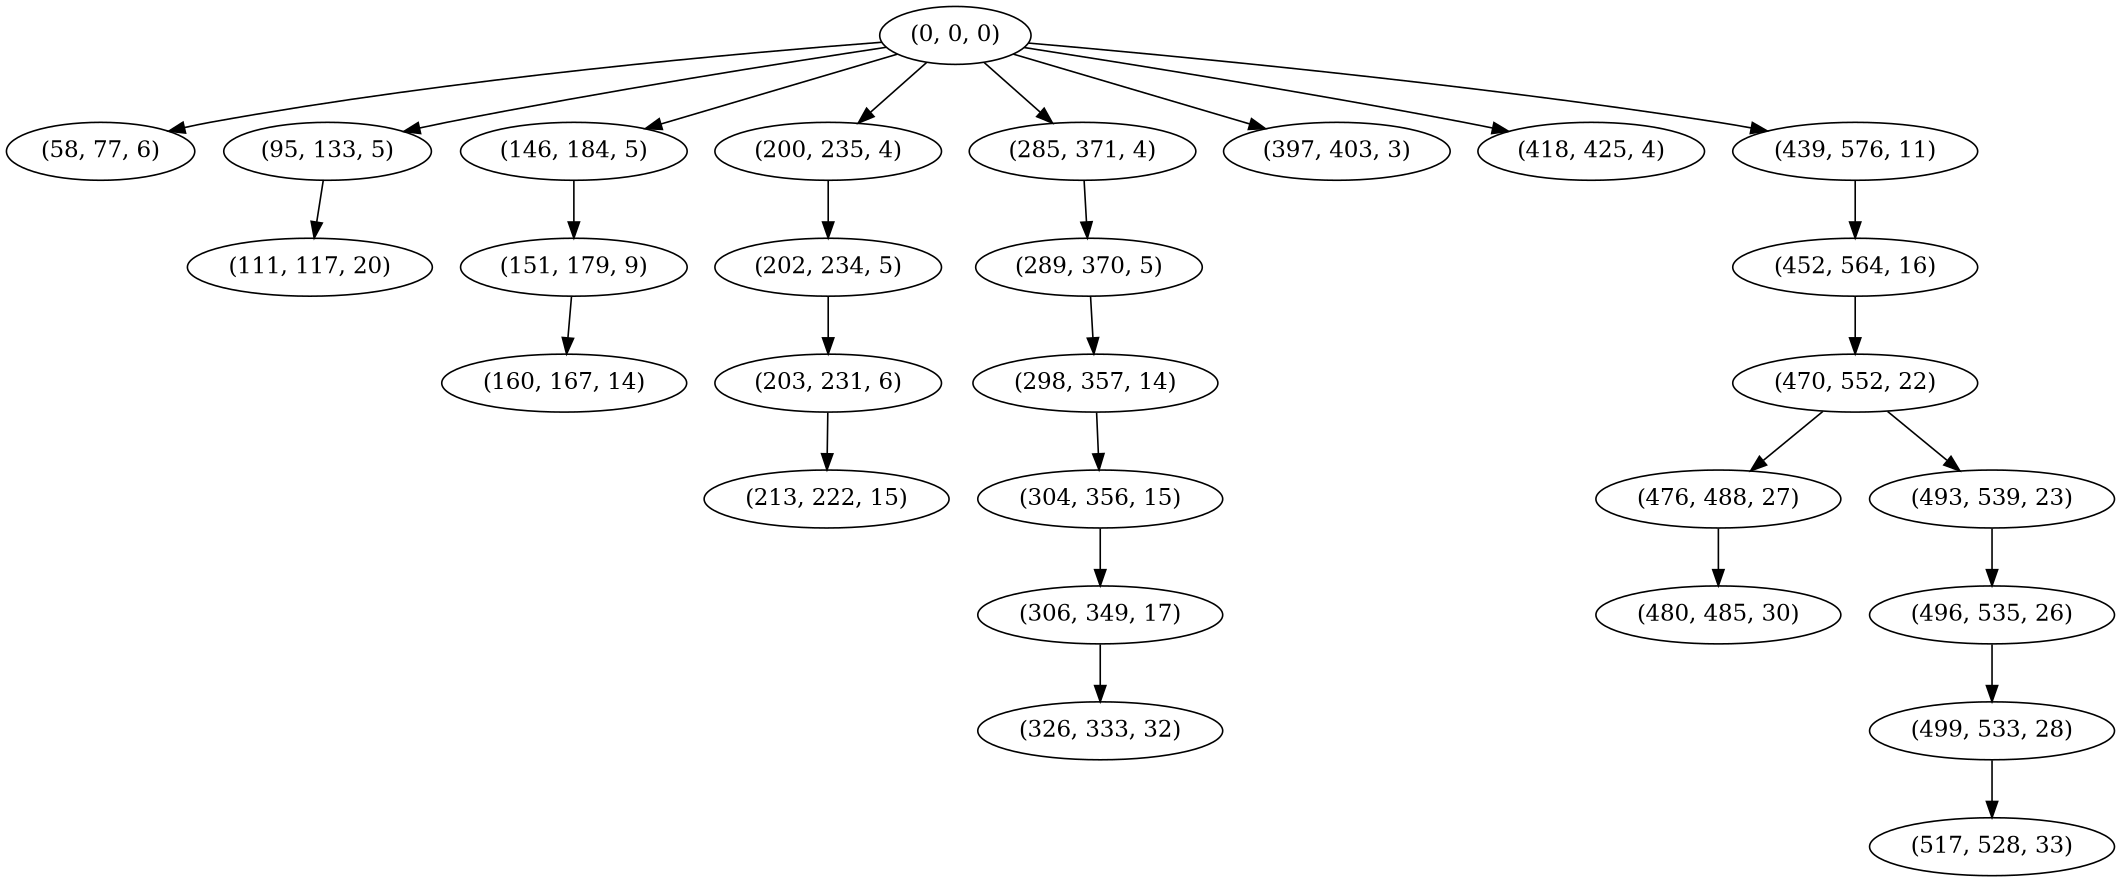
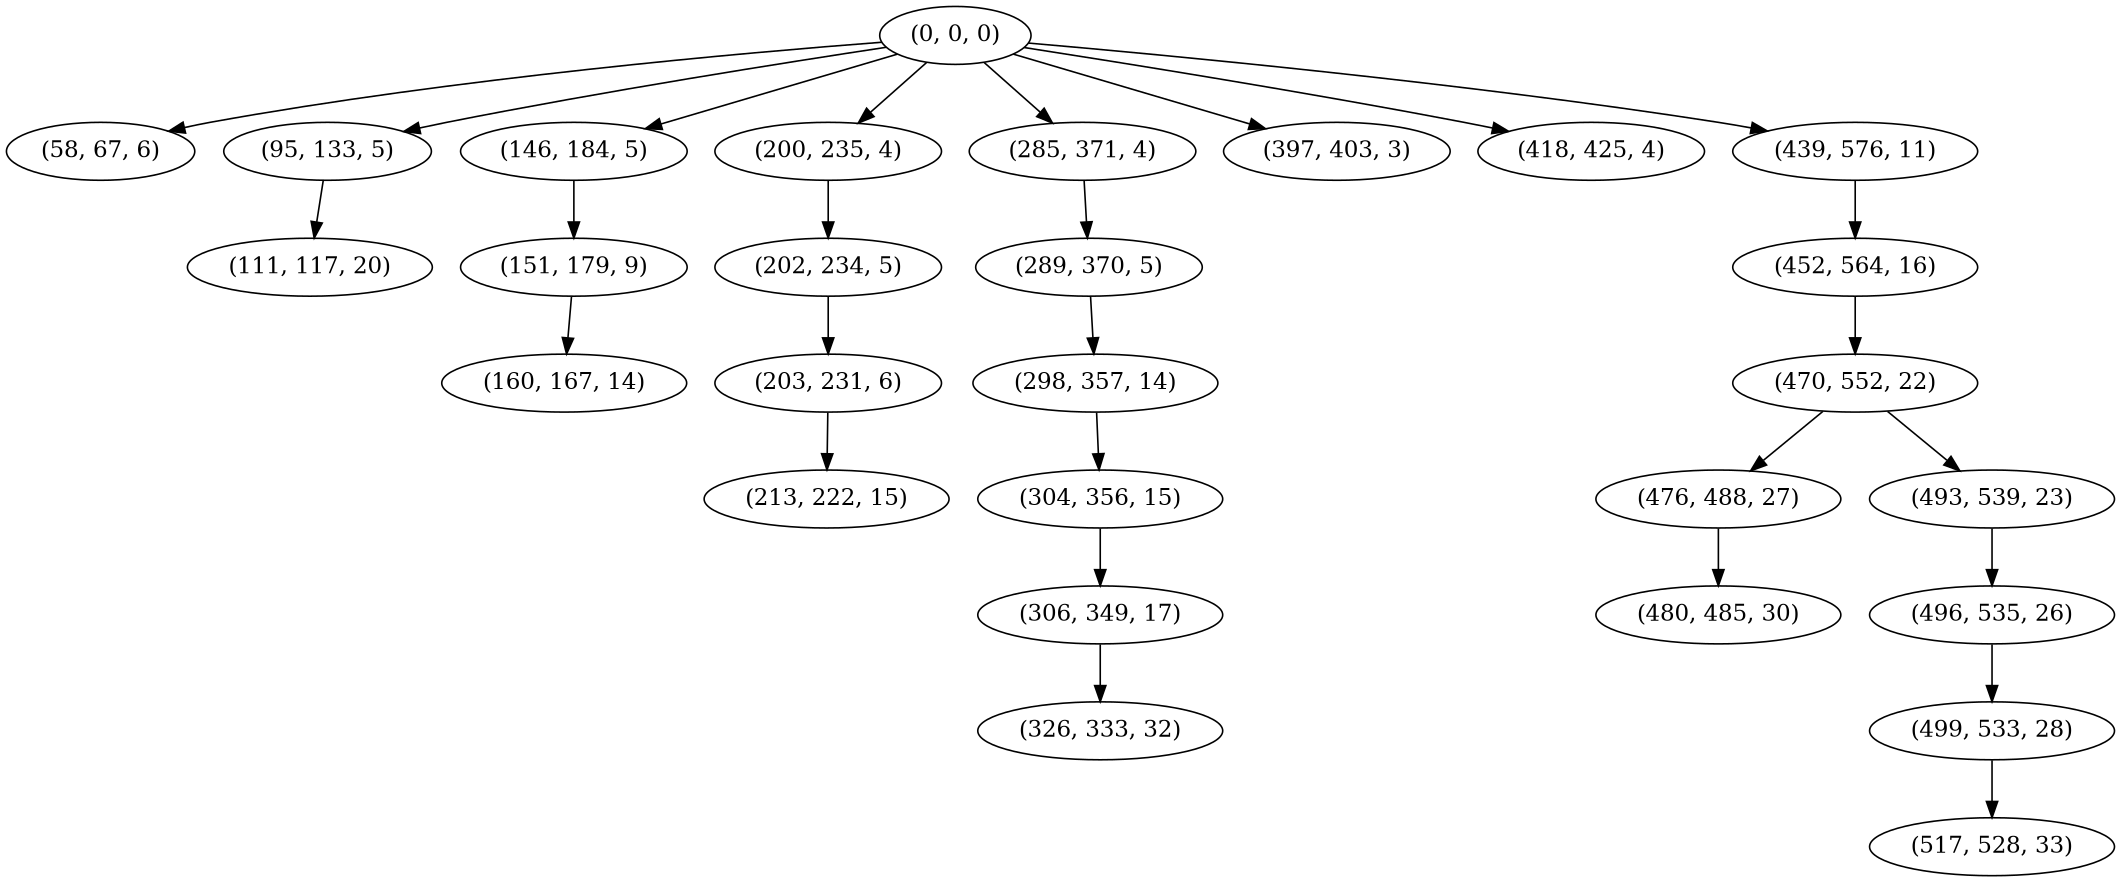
node "(58, 77, 6)": label "(58, 77, 6)" -> "(58, 67, 6)"
